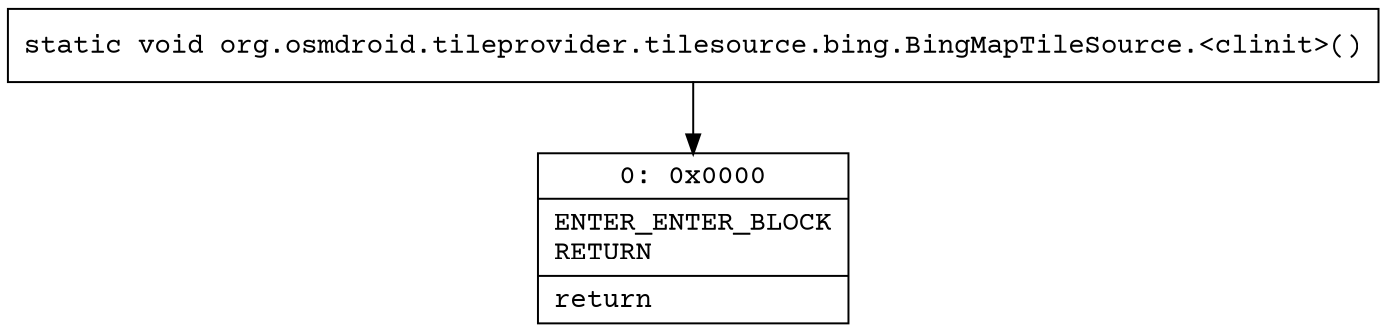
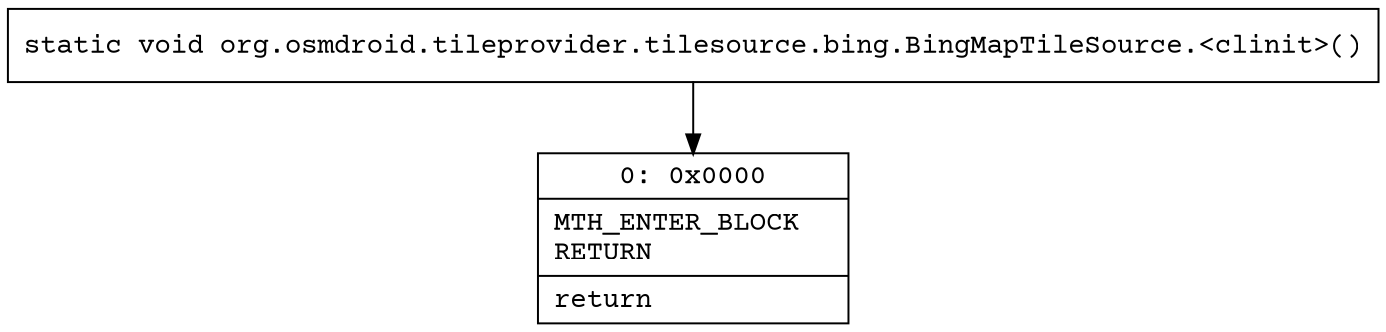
node "0: 0x0000": text "ENTER_ENTER_BLOCK" -> "MTH_ENTER_BLOCK"
